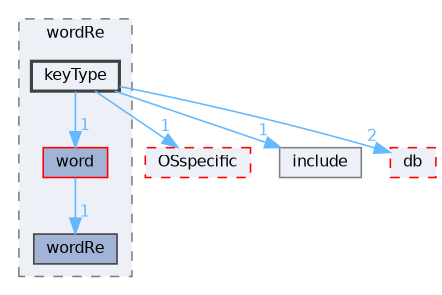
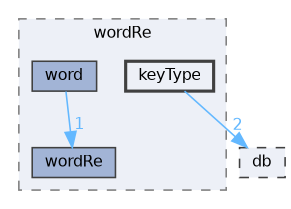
edge "keyType" -> "word": removed
node "word": color red -> grey25
node "OSspecific": removed
node "include": removed
node "db": color red -> grey25
